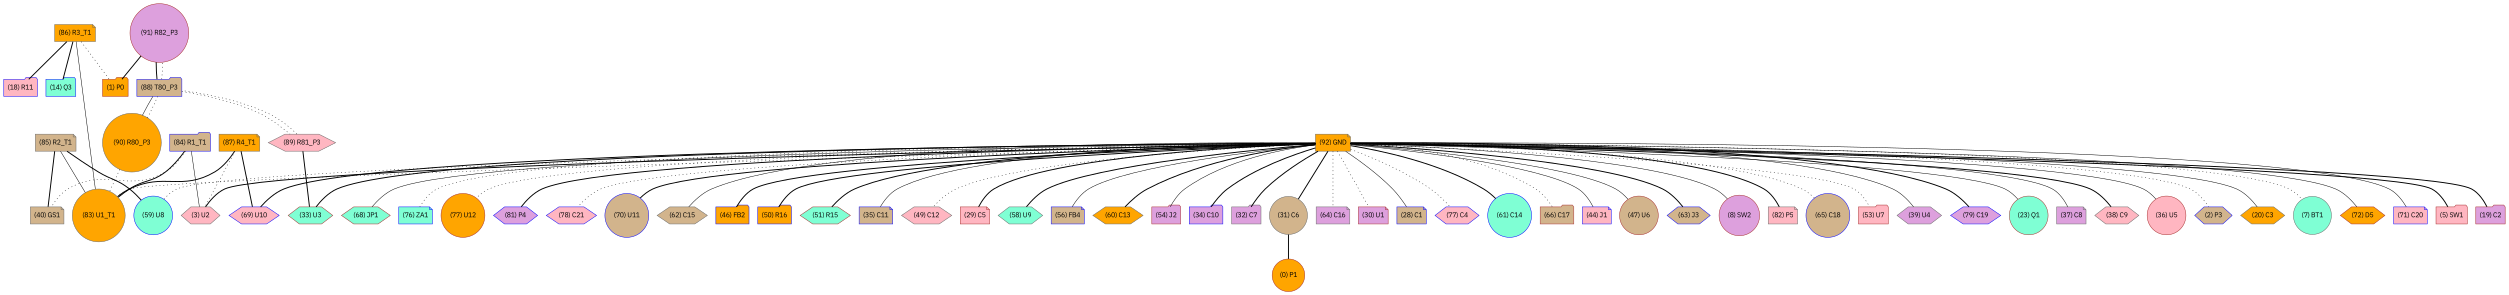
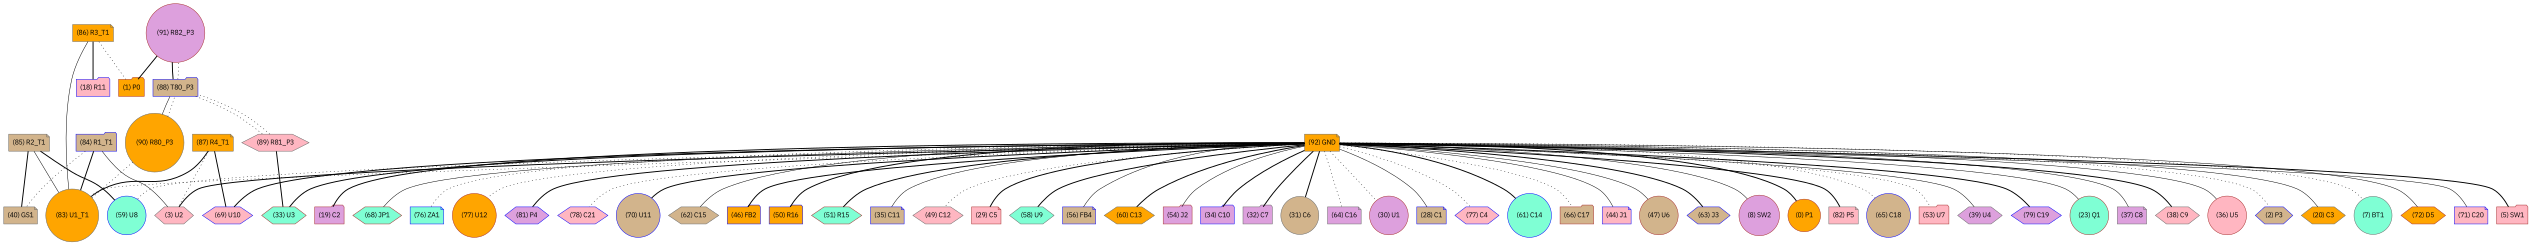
node "(14) Q3": removed
node "(30) U1": shape note -> circle
edge "(31) C6" -- "(0) P1": now "(92) GND" -- "(0) P1"
